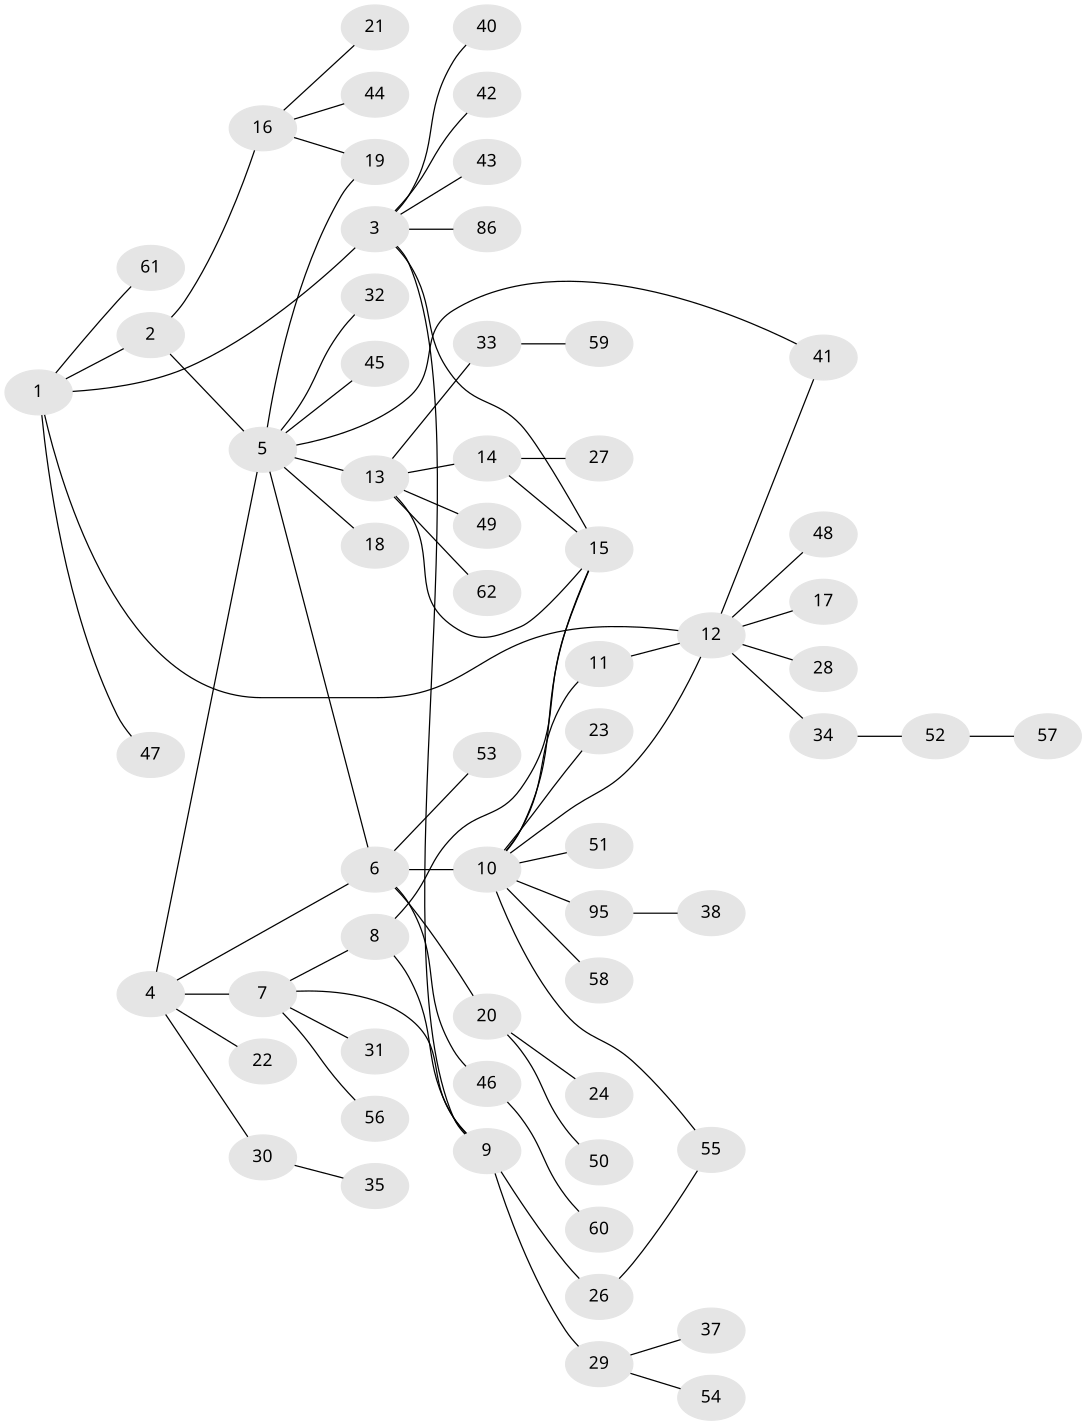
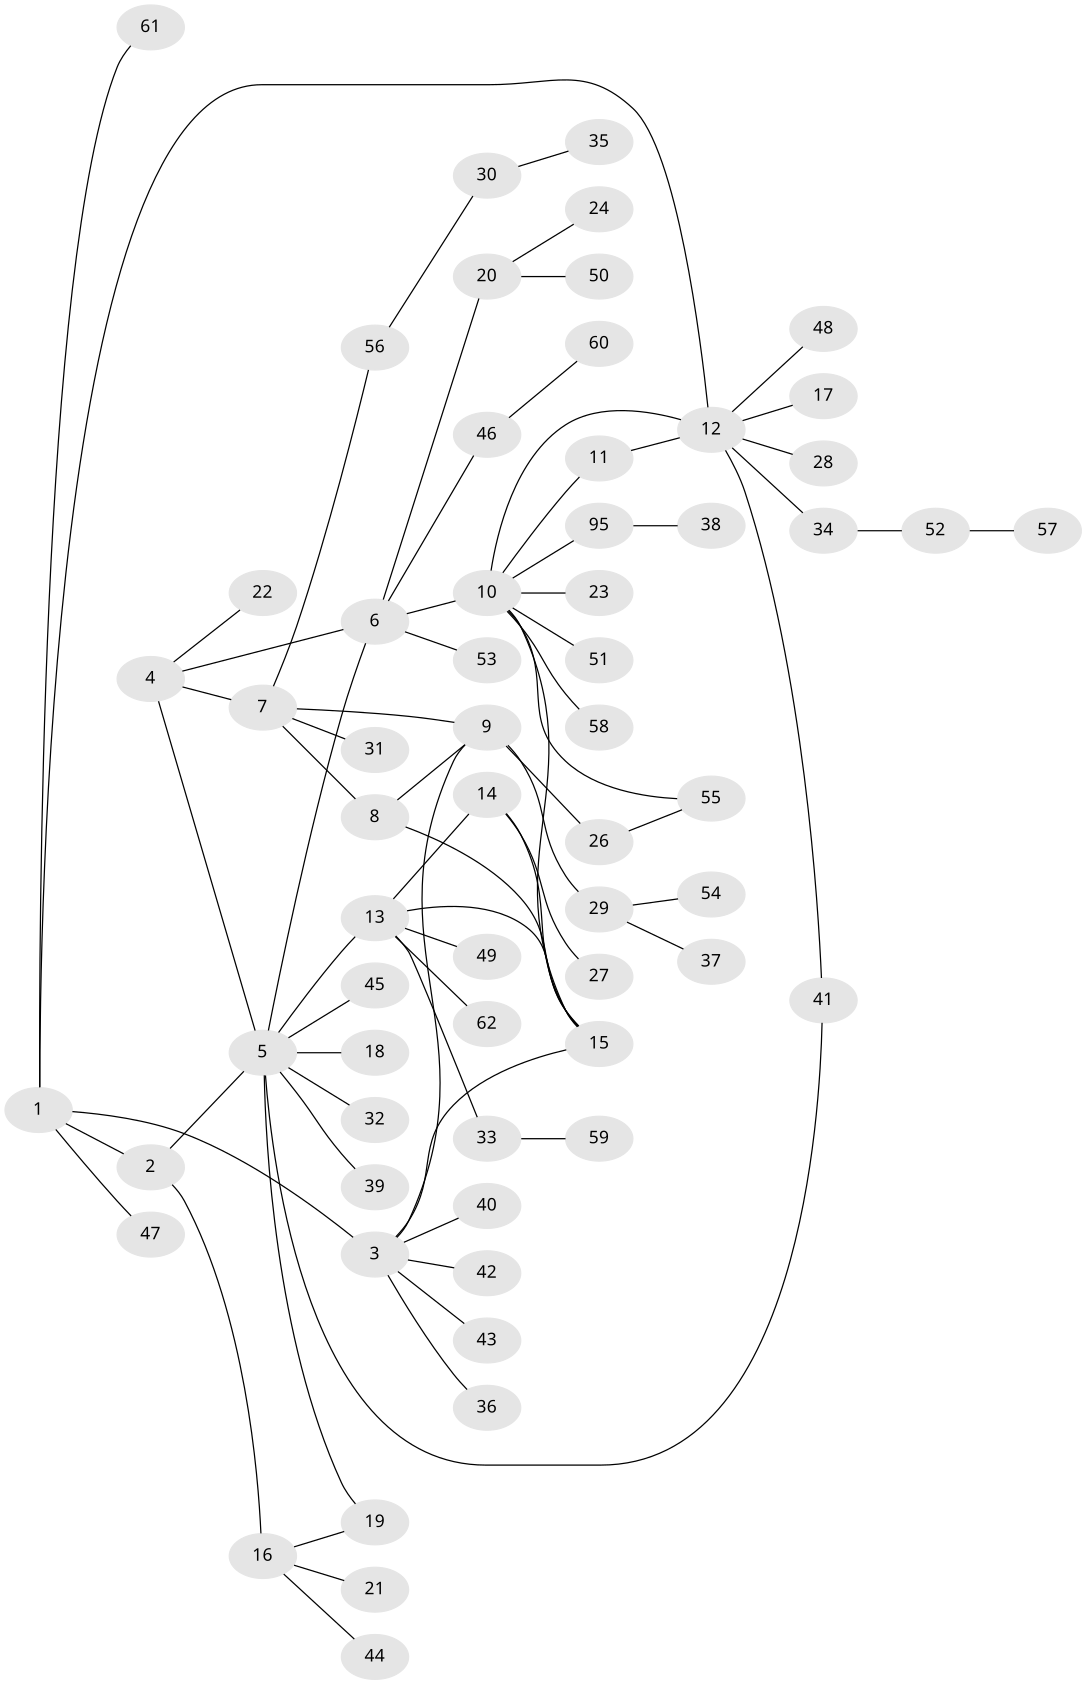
node "86": label "86" -> "36"
edge "4" -- "30": now "56" -- "30"
node "39": added
